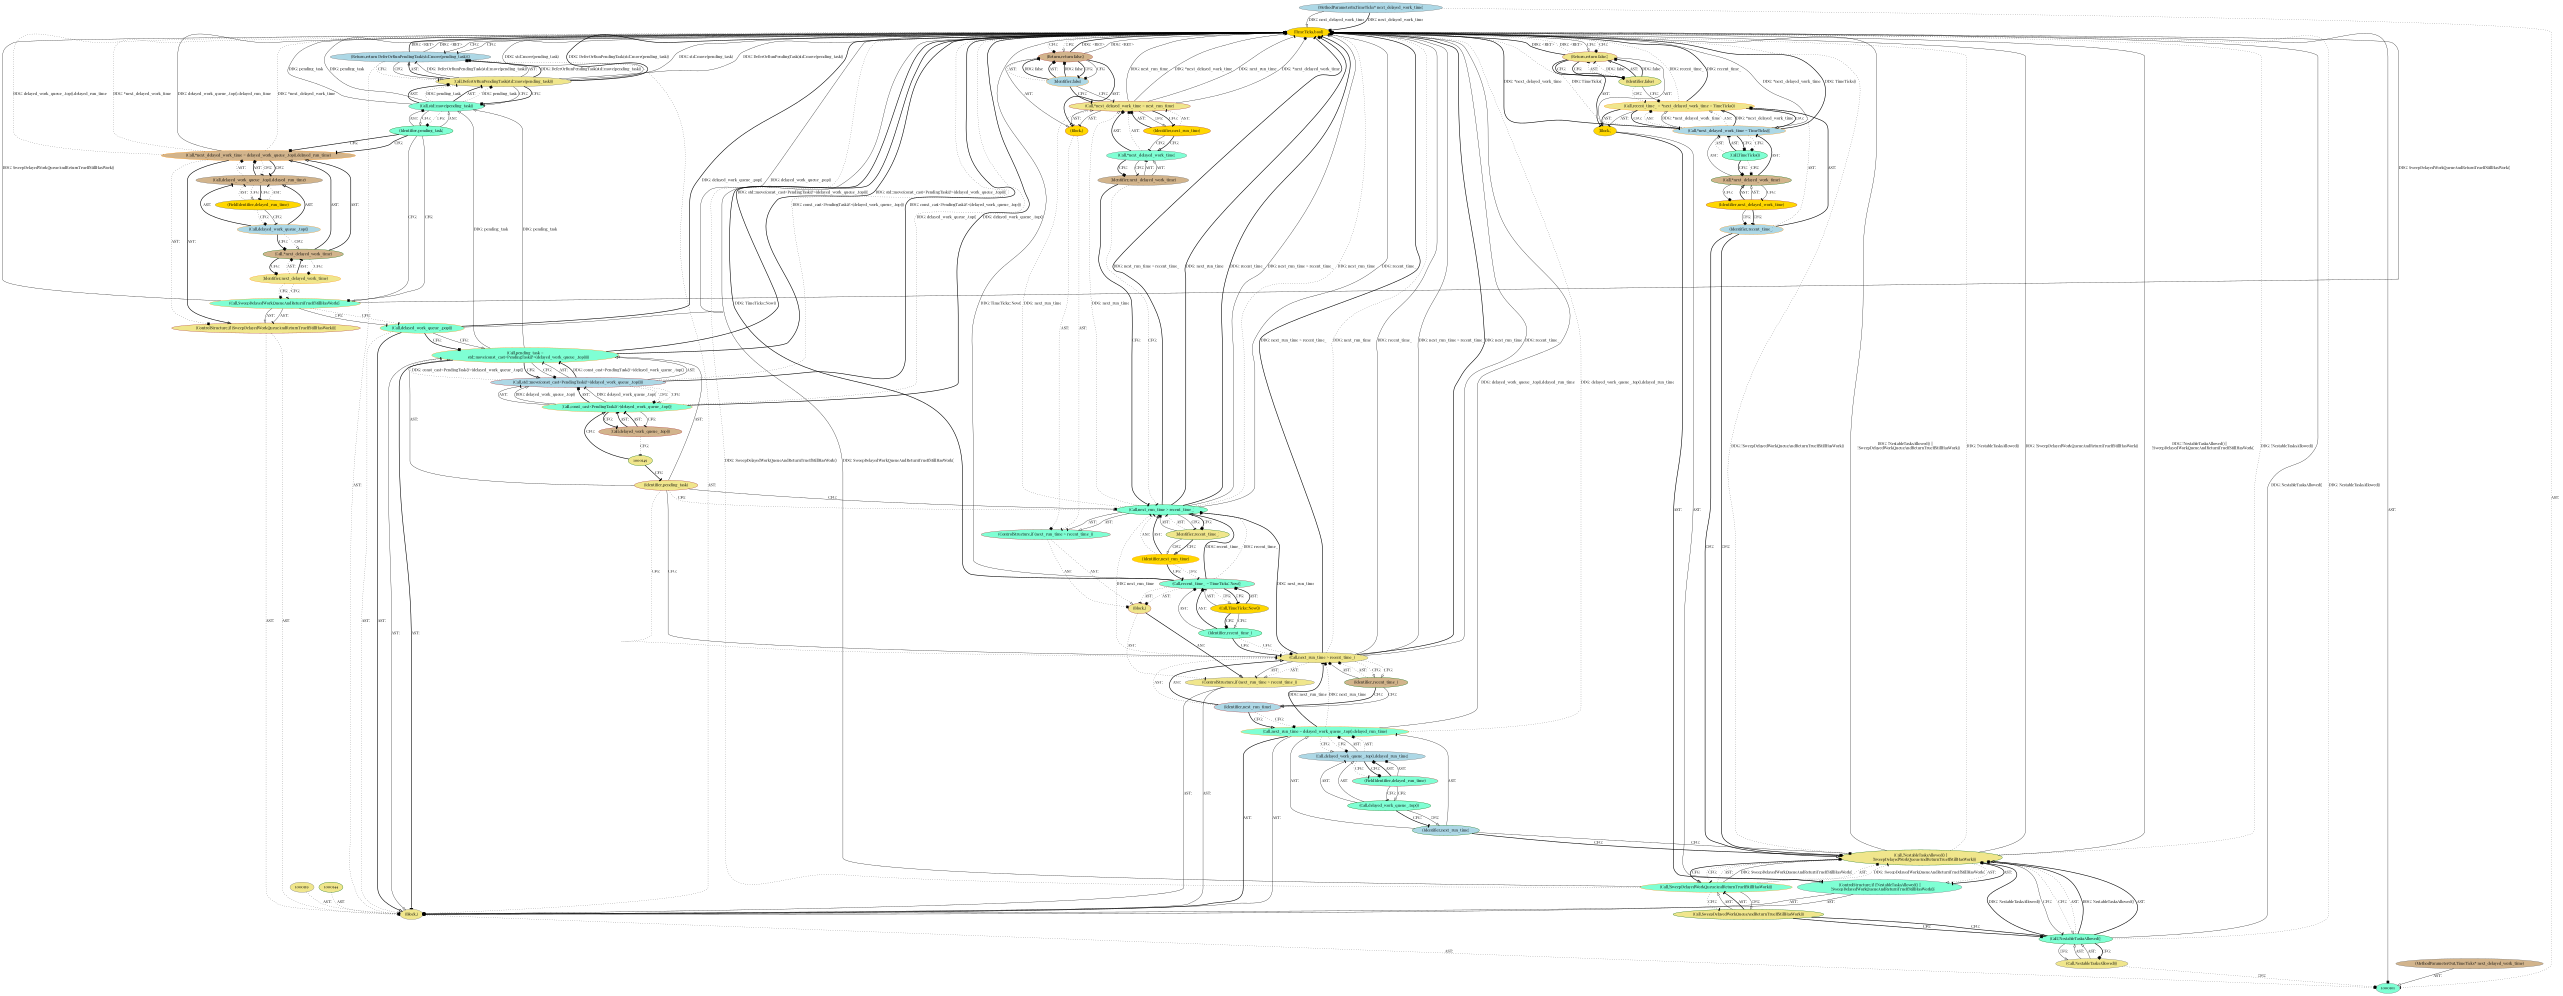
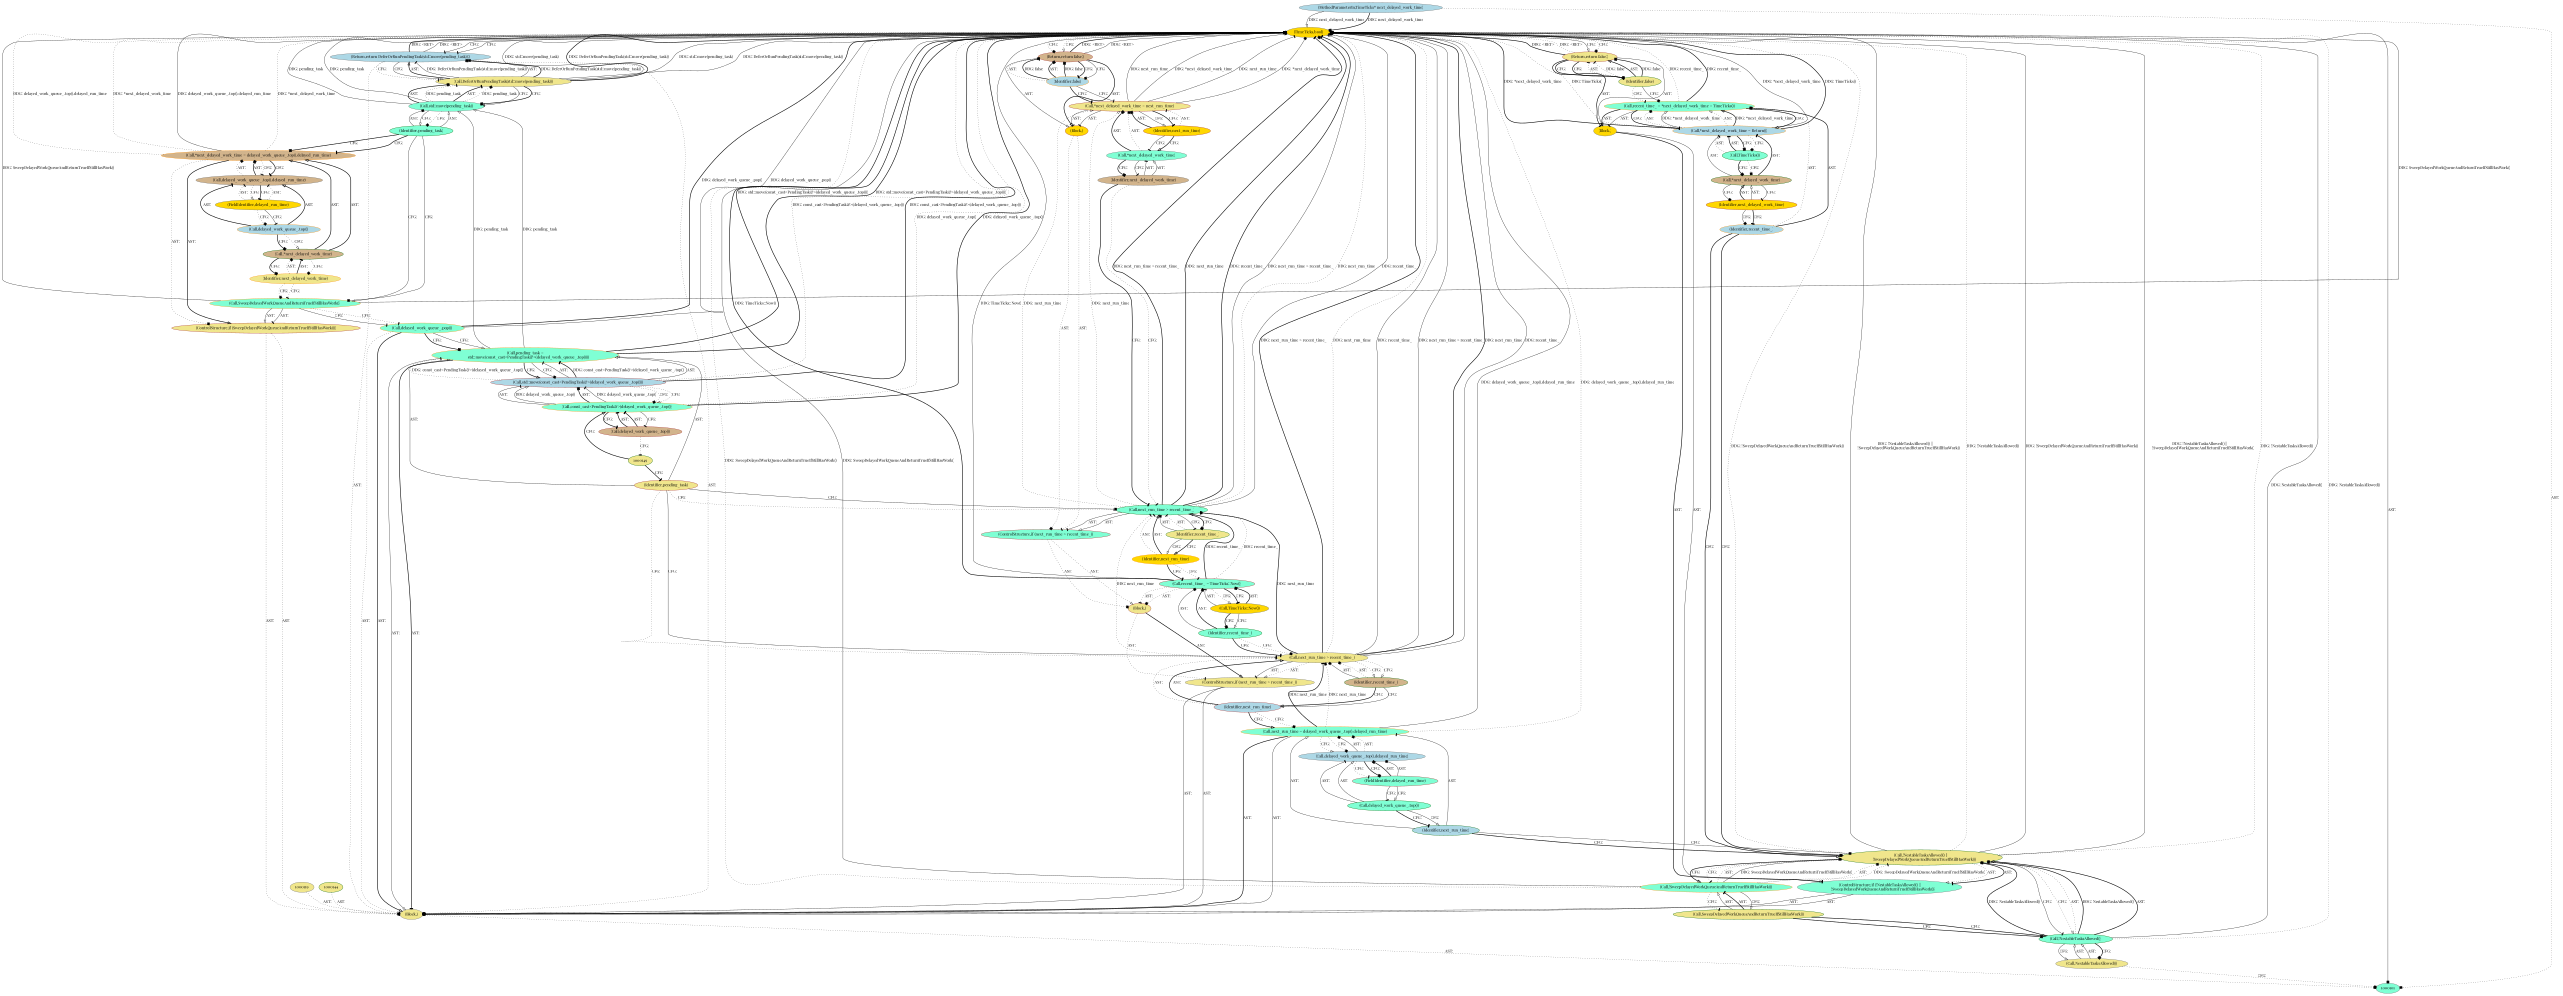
edge "(MethodParameterIn,TimeTicks* next_delayed_work_time)" -> "1000101": arrowhead tee -> box
node "(Call,recent_time_ = *next_delayed_work_time = TimeTicks())": fillcolor khaki -> aquamarine
node "(Call,*next_delayed_work_time = TimeTicks())": label "(Call,*next_delayed_work_time = TimeTicks())" -> "(Call,*next_delayed_work_time = Return())"
node "(MethodParameterOut,TimeTicks* next_delayed_work_time)": removed
